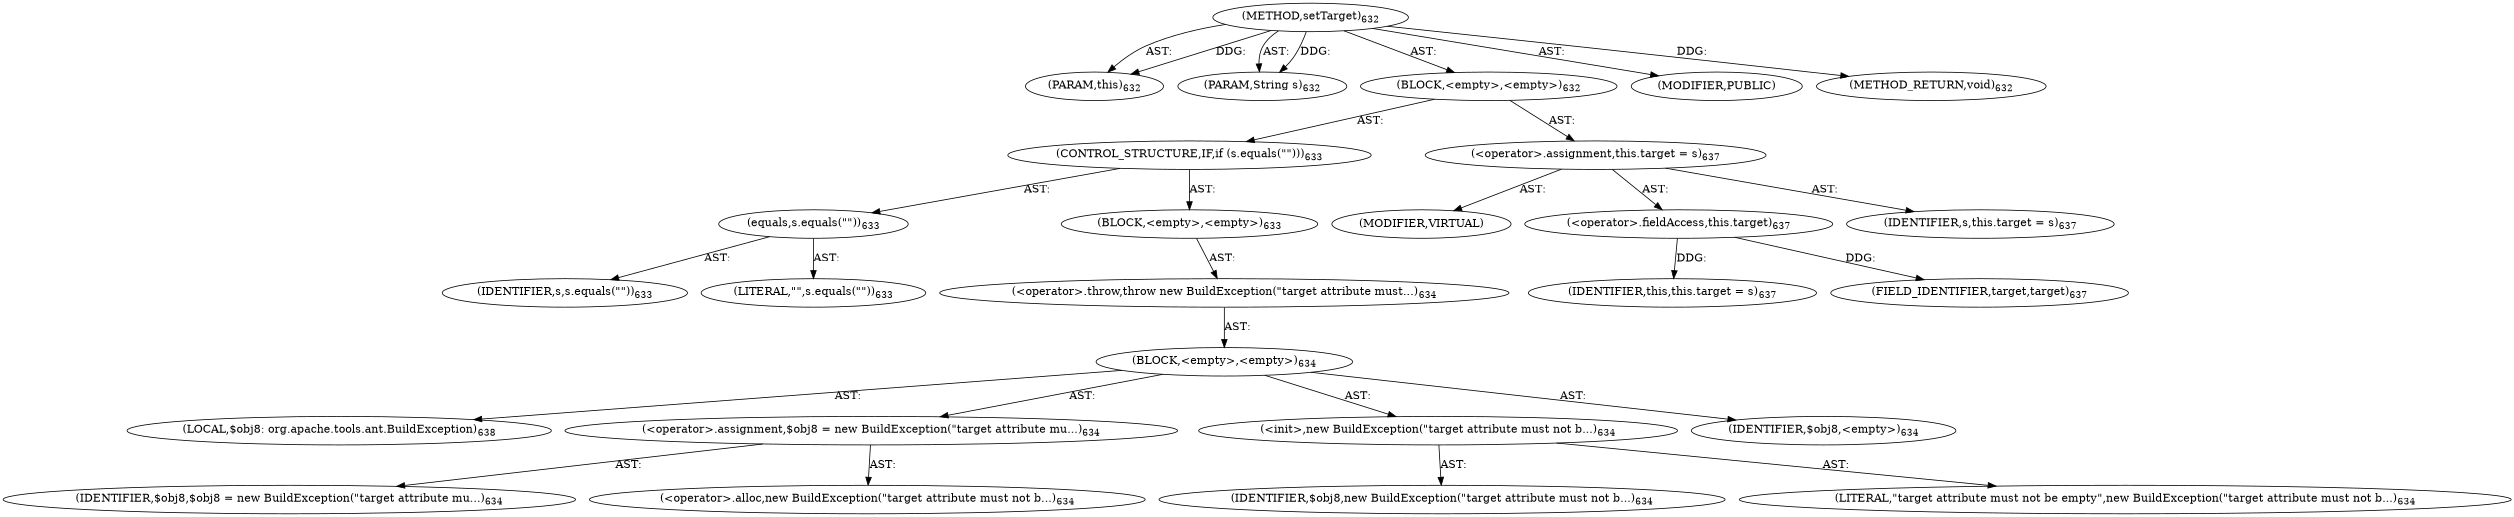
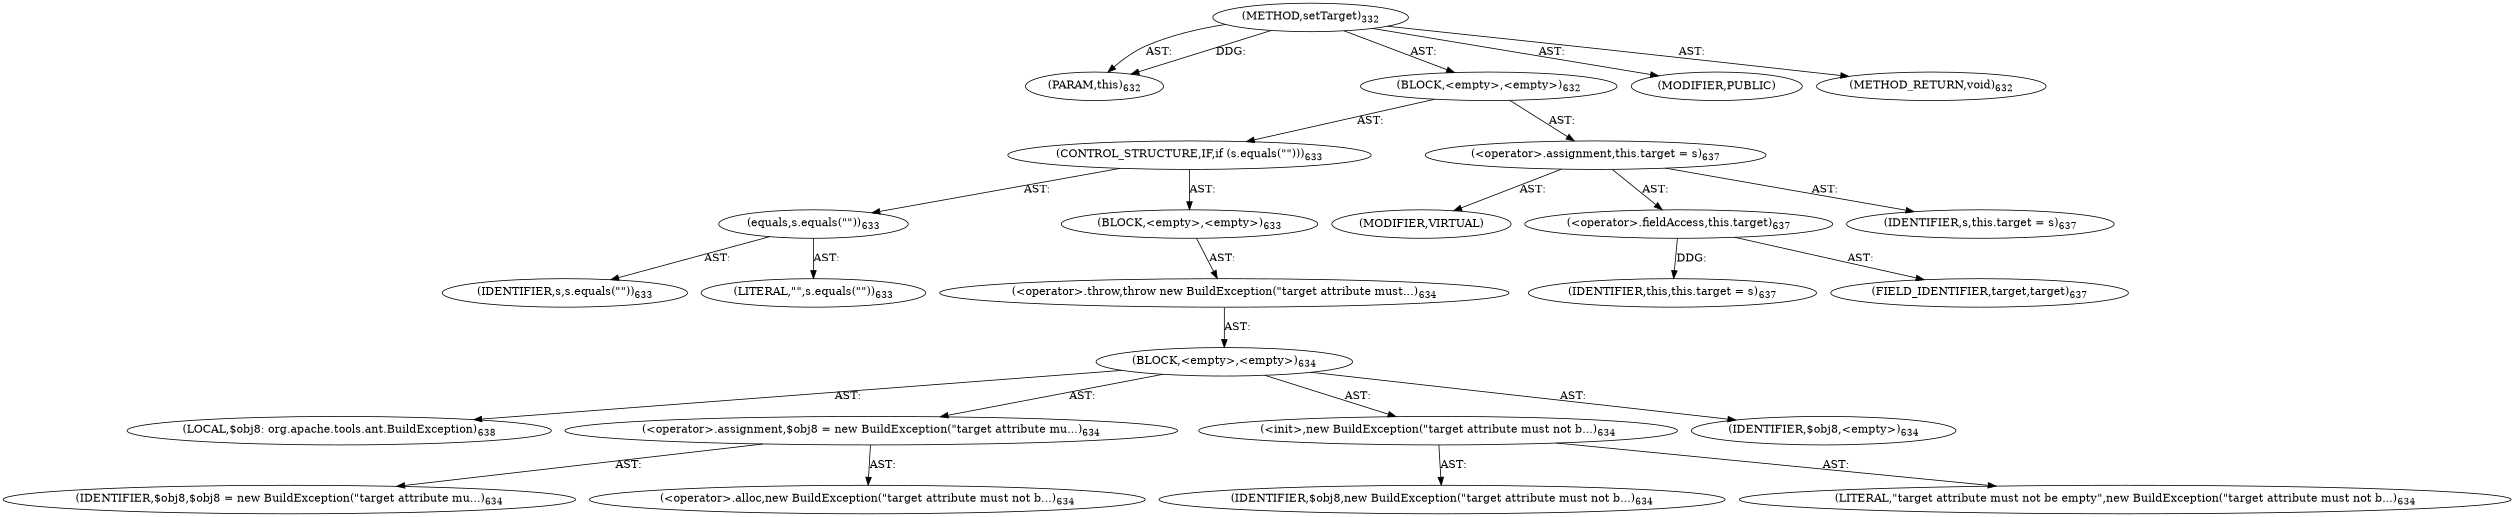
node "(METHOD,setTarget)": text "632" -> "332"
edge "(METHOD,setTarget)" -> "(METHOD_RETURN,void)": label "DDG: " -> "AST: "
node "(PARAM,String s)": removed
edge "(<operator>.fieldAccess,this.target)" -> "(FIELD_IDENTIFIER,target,target)": label "DDG: " -> "AST: "
